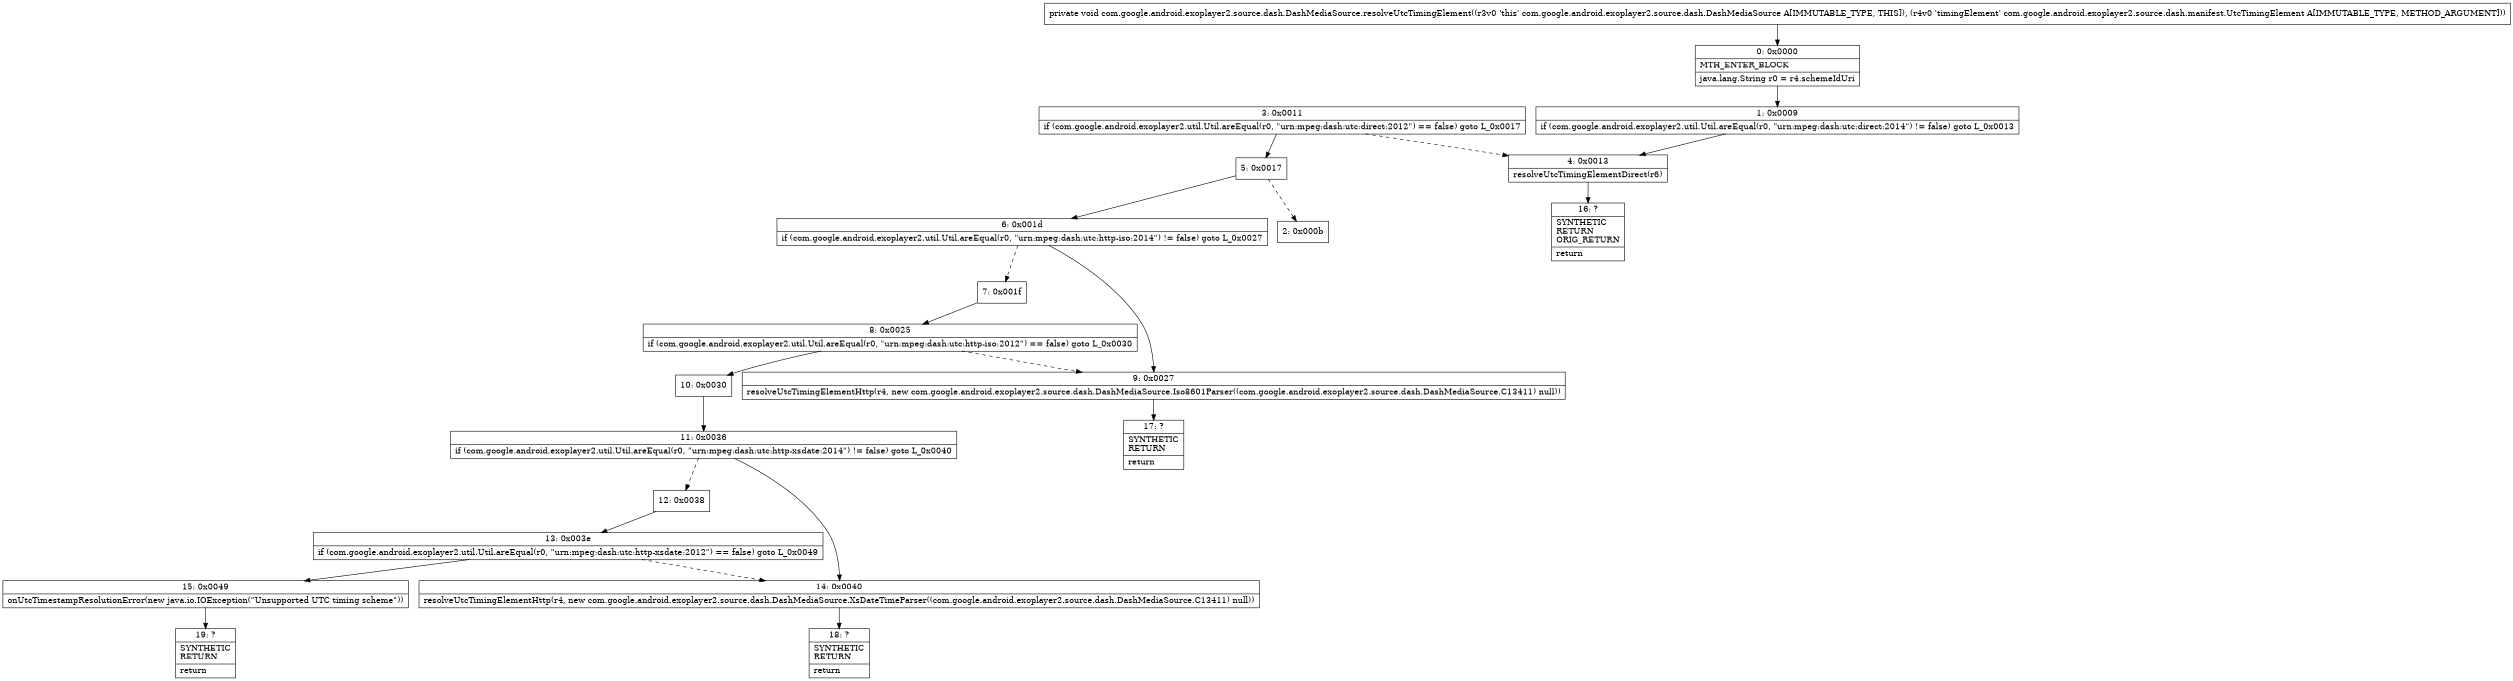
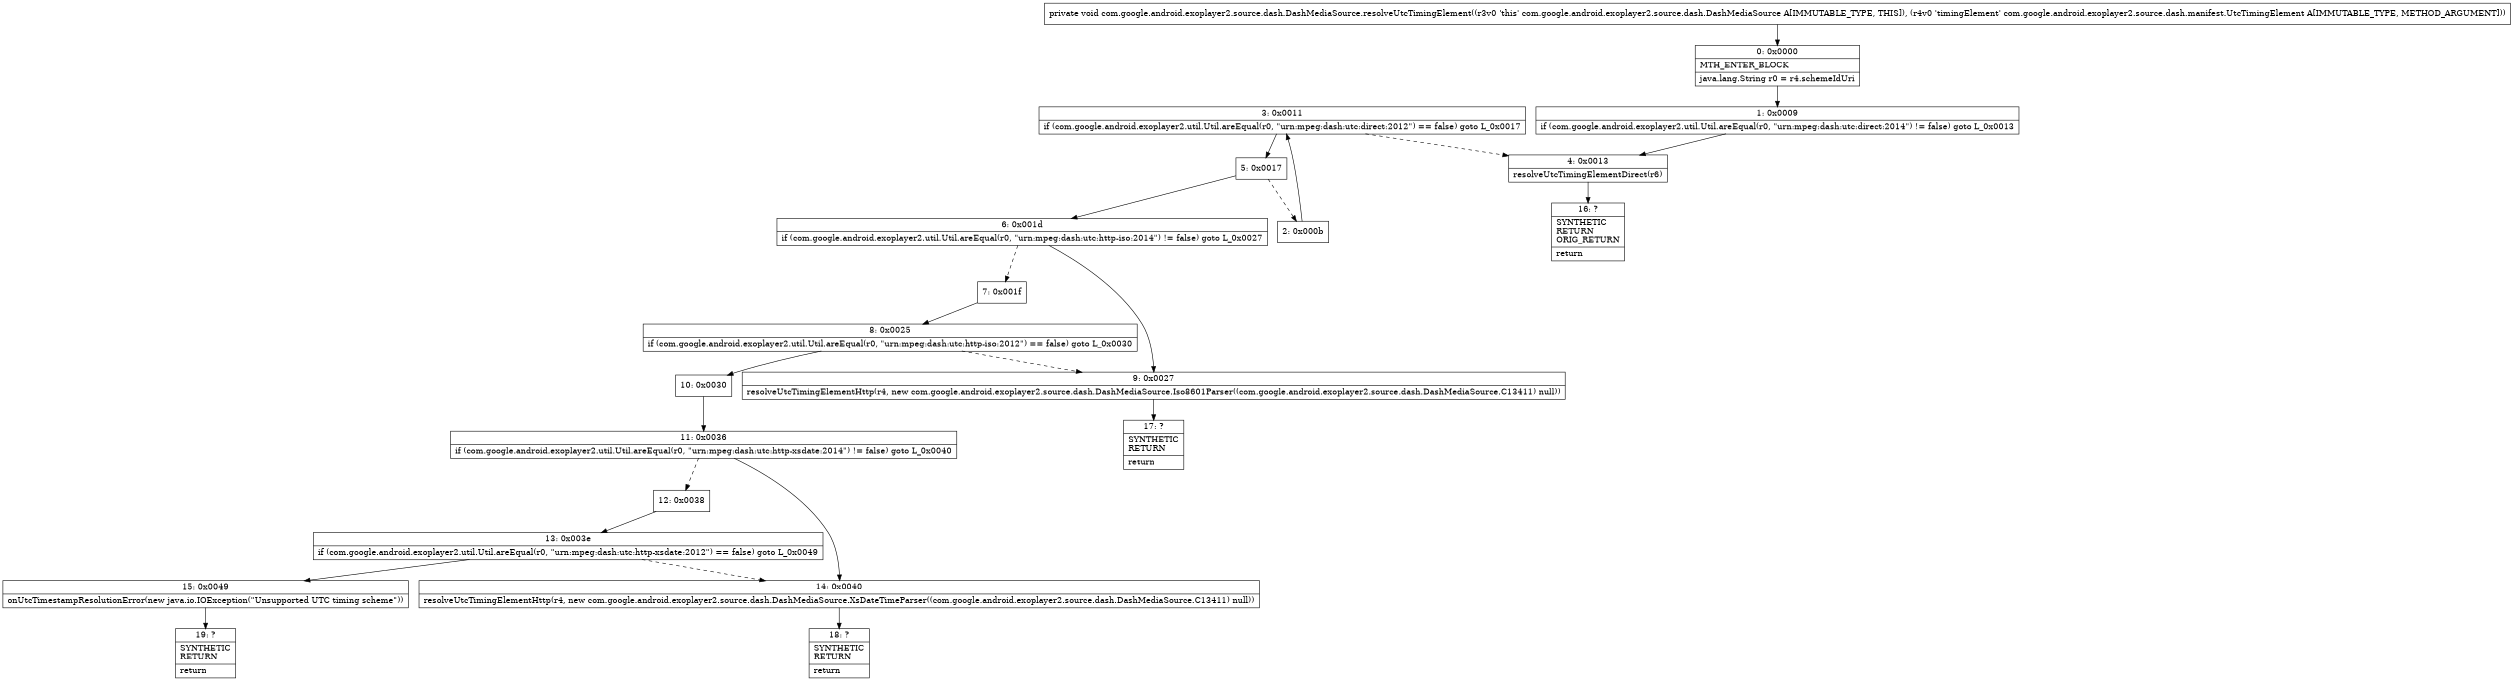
edge "2: 0x000b" -> "3: 0x0011": added
